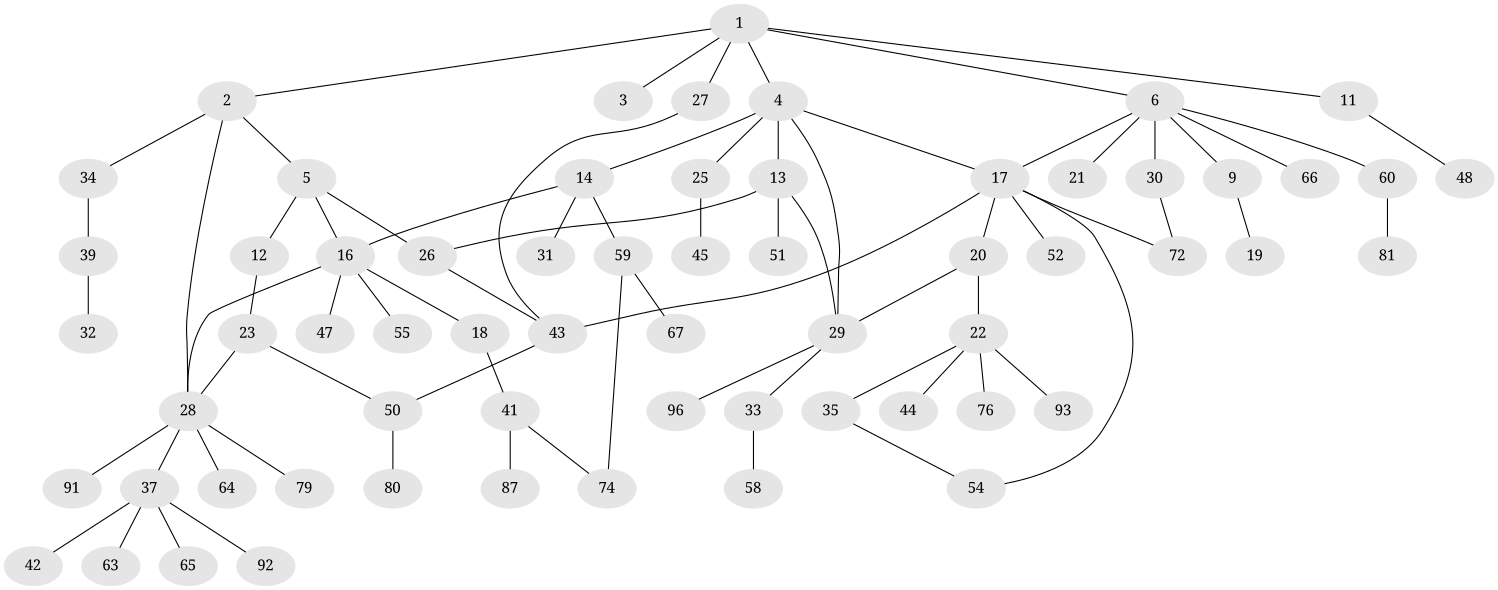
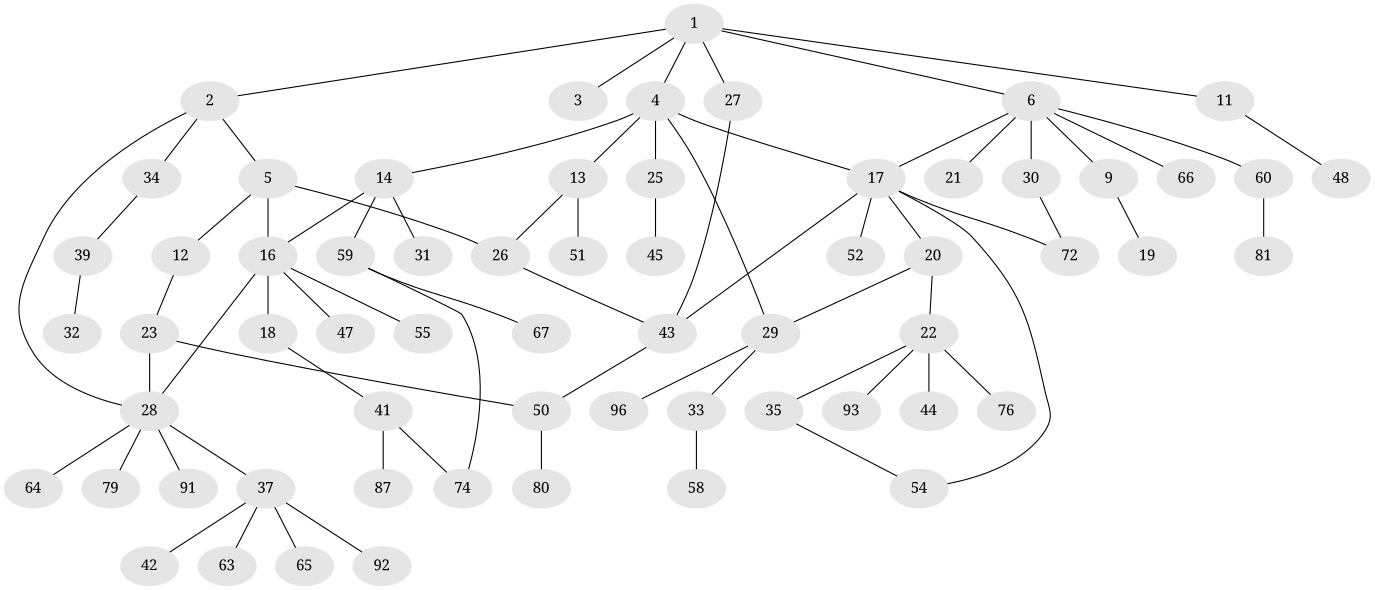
edge "13" -- "29": removed
